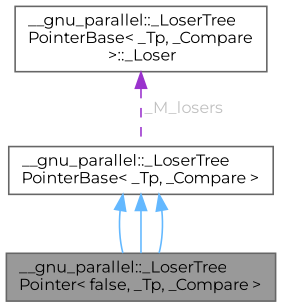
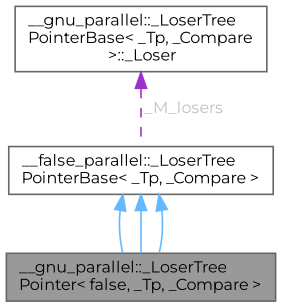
node "__gnu_parallel::_LoserTree PointerBase< _Tp, _Compare >": label "__gnu_parallel::_LoserTree PointerBase< _Tp, _Compare >" -> "__false_parallel::_LoserTree PointerBase< _Tp, _Compare >"
